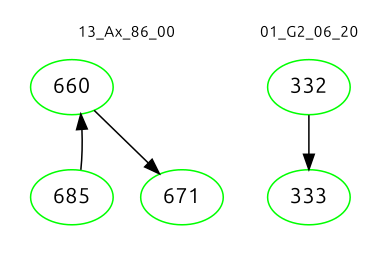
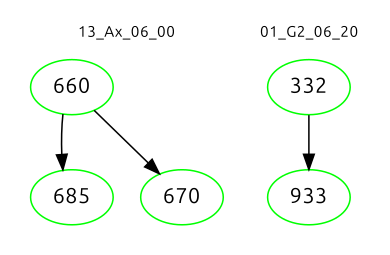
cluster "13_Ax_86_00": label "13_Ax_86_00" -> "13_Ax_06_00"
edge "685" -> "660": reversed
node "671": label "671" -> "670"
node "333": label "333" -> "933"
